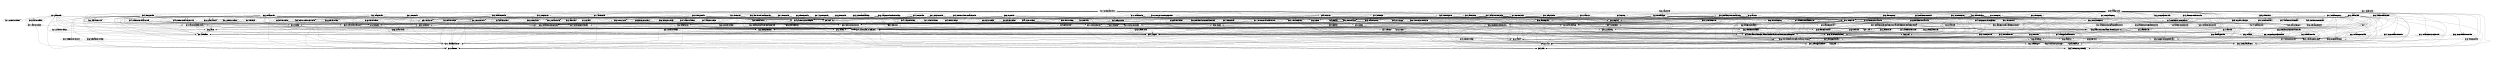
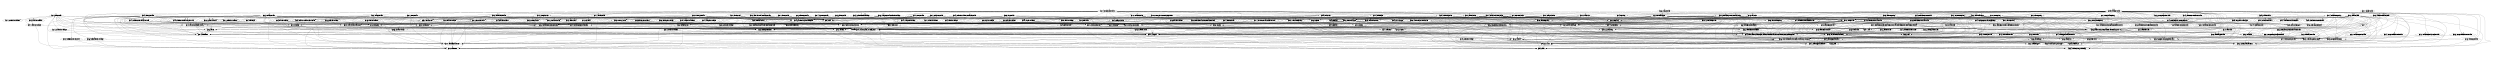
node "fg_187: fieldValueViewModel": removed
